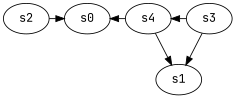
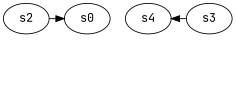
edge "s4" -> "s0": removed
node "s1": removed
